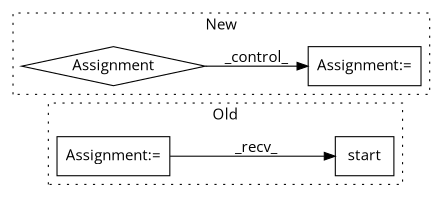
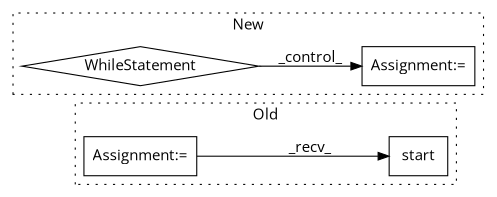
node "Assignment": label "Assignment" -> "WhileStatement"
